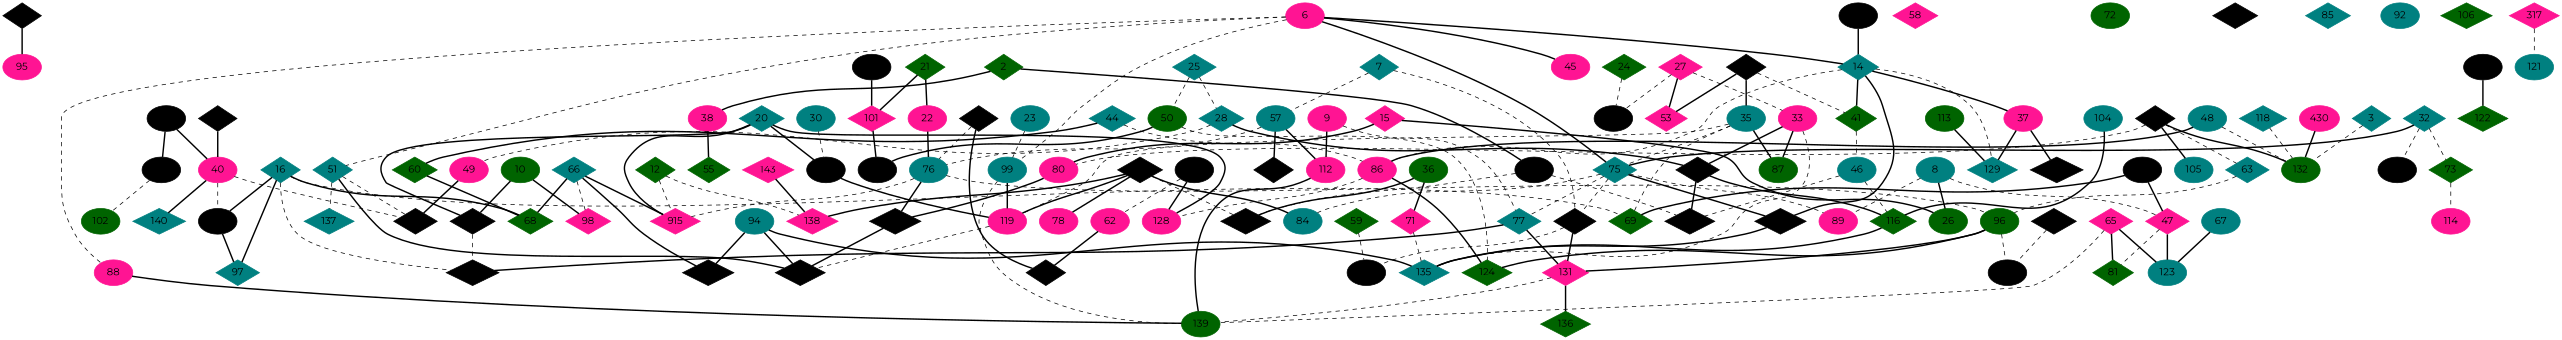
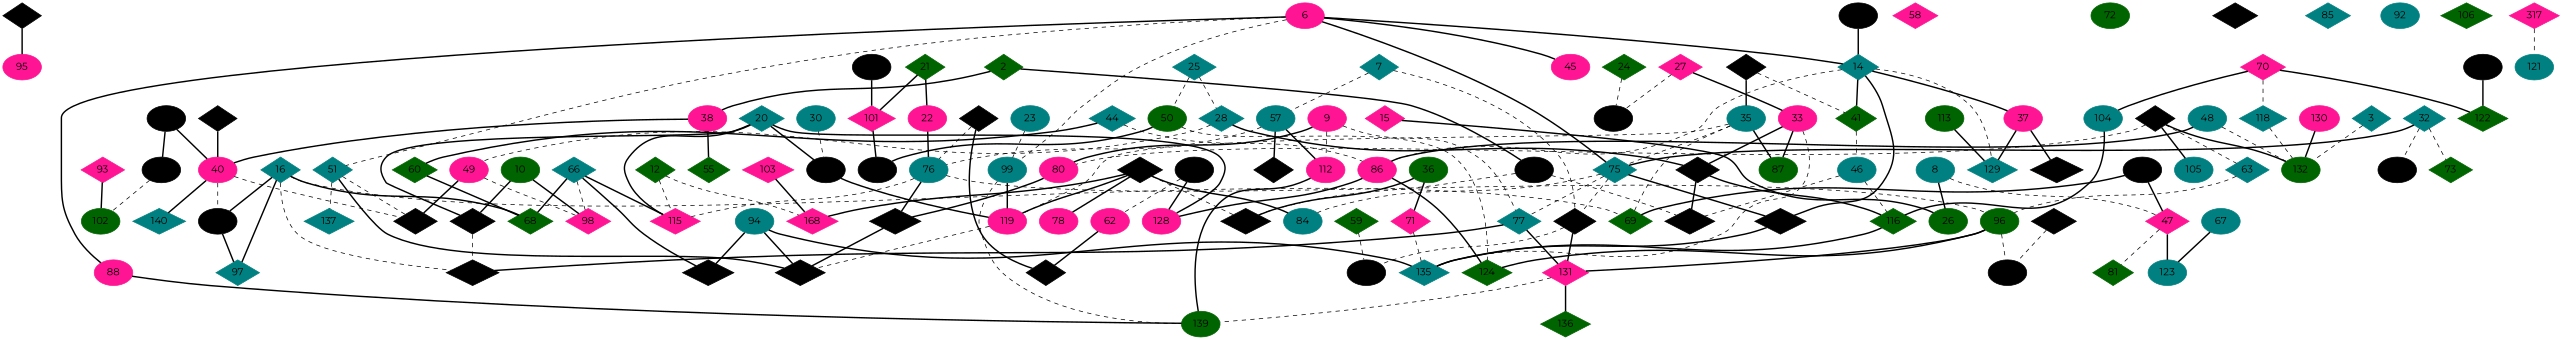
edge "6" -- "88": style dashed -> bold
node "70": added
edge "27" -- "33": style dashed -> bold
node "53": removed
node "430": label "430" -> "130"
edge "38" -- "40": added
edge "15" -- "80": now "9" -- "80"
edge "9" -- "112": style bold -> dashed
node "93": added
node "143": label "143" -> "103"
edge "49" -- "98": added
edge "86" -- "128": style dashed -> bold
node "915": label "915" -> "115"
node "138": label "138" -> "168"
node "89": removed
node "65": removed
node "114": removed
